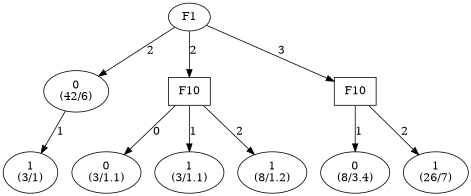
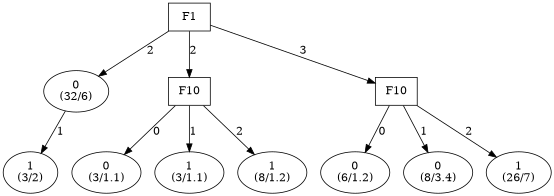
node "F1": shape ellipse -> box
node "0 (42/6)": label "0 (42/6)" -> "0 (32/6)"
node "1 (3/1)": label "1 (3/1)" -> "1 (3/2)"
node "0 (6/1.2)": added
